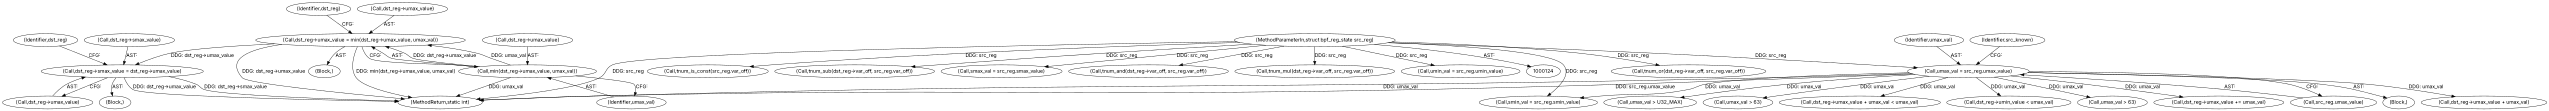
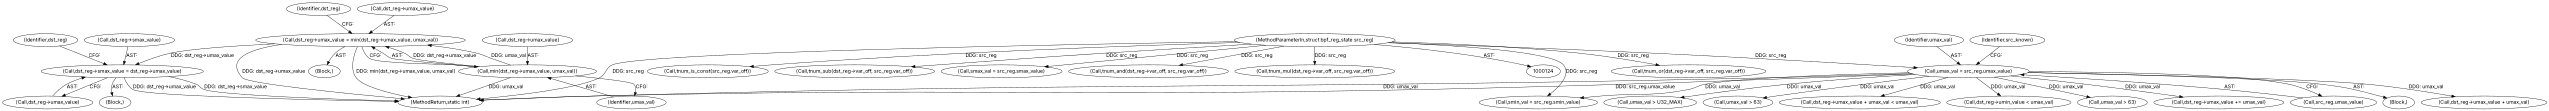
node "(Call,umin_val = src_reg.umin_value)": removed
